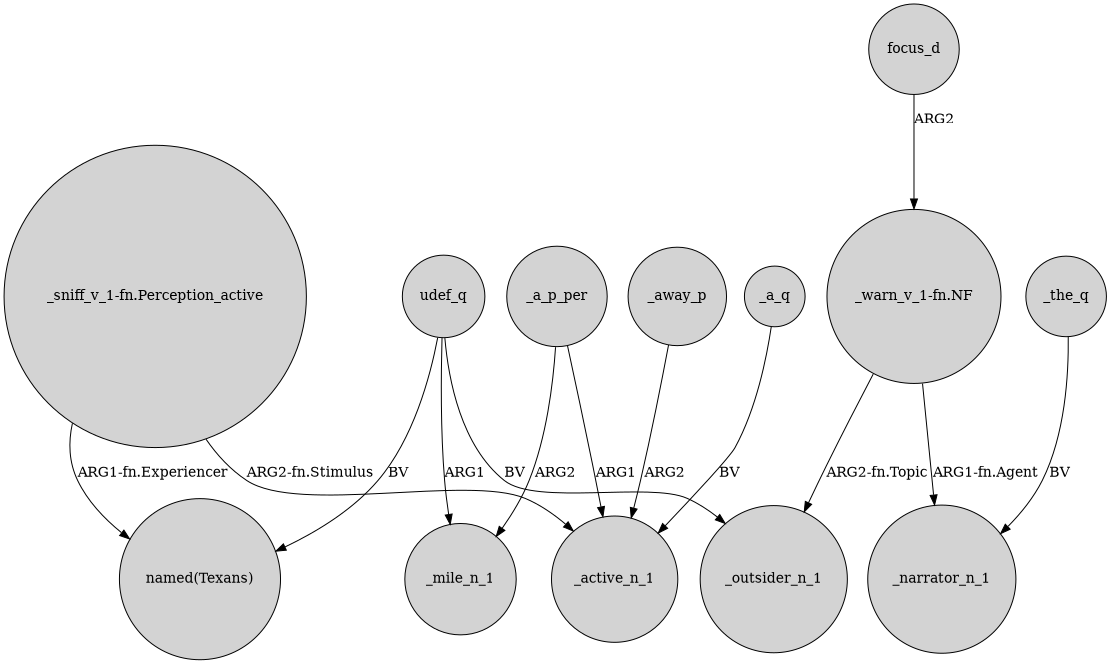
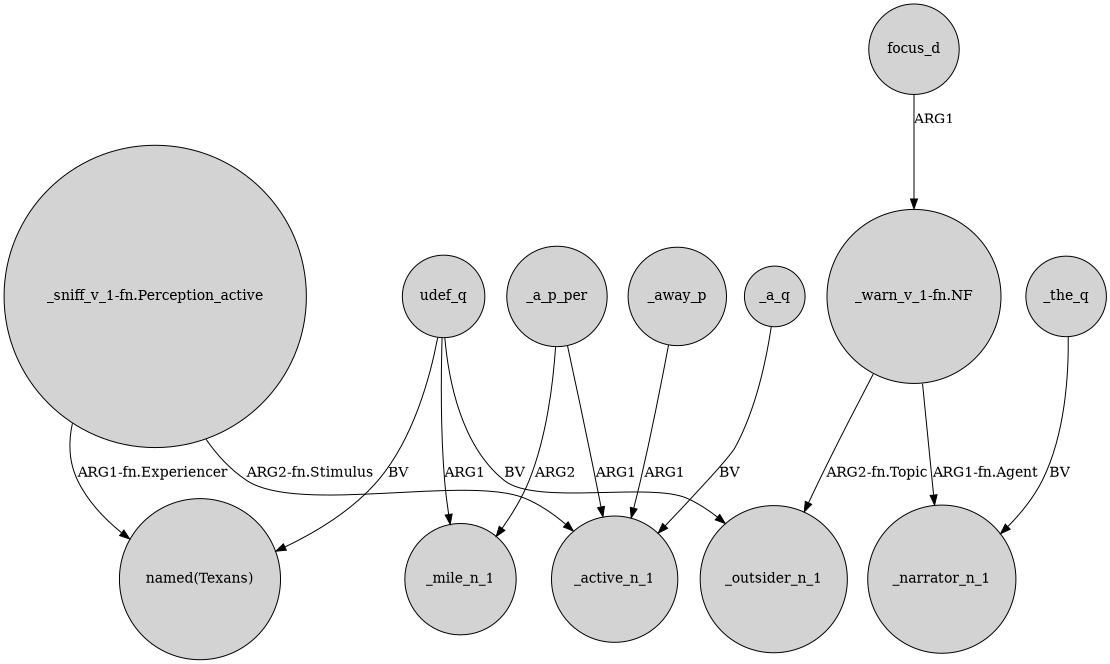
edge "focus_d" -> "_warn_v_1-fn.NF": label "ARG2" -> "ARG1"
edge "_away_p" -> "_active_n_1": label "ARG2" -> "ARG1"
